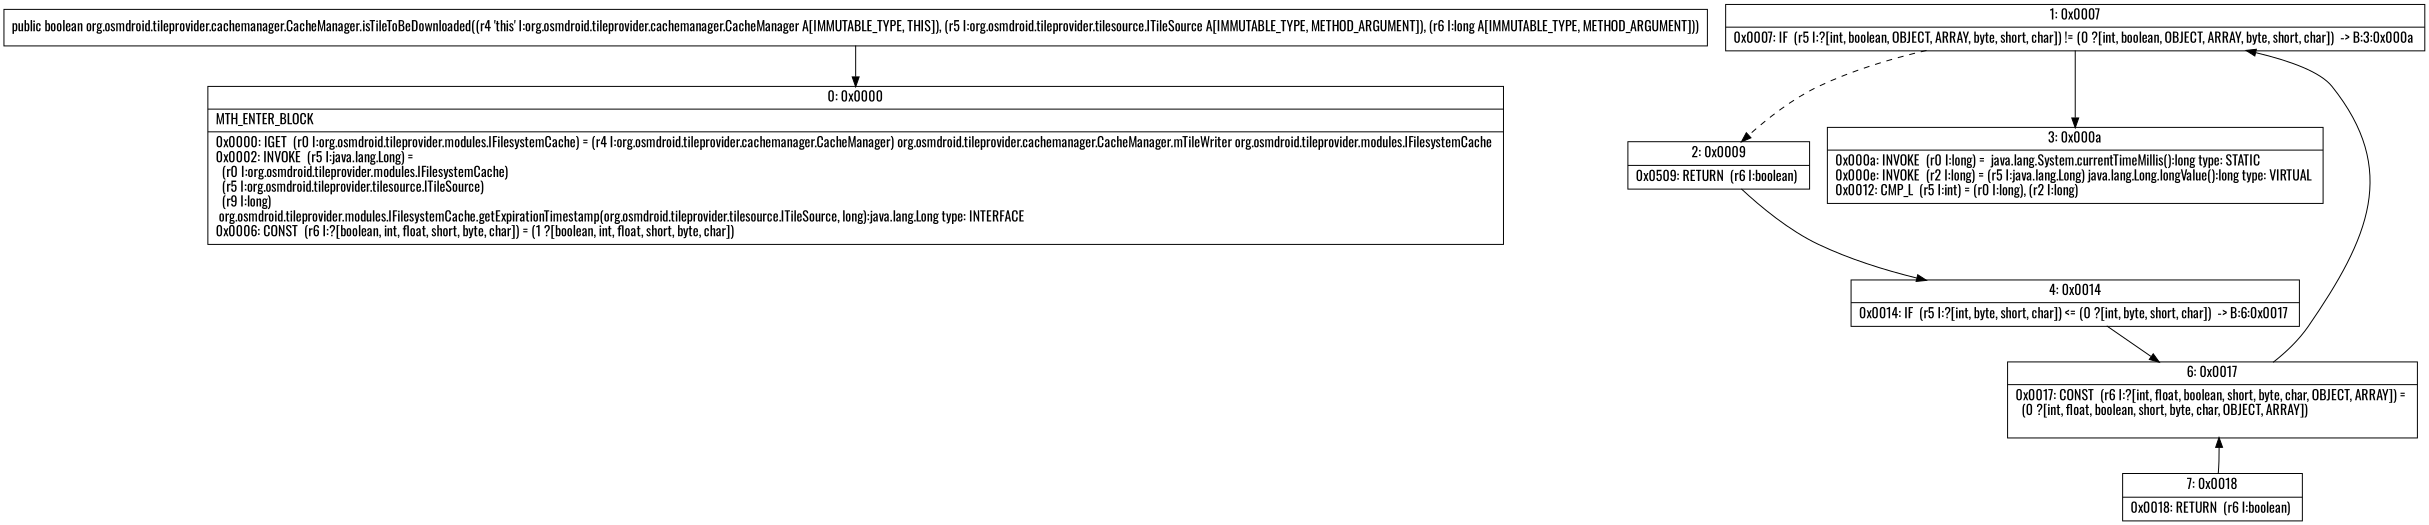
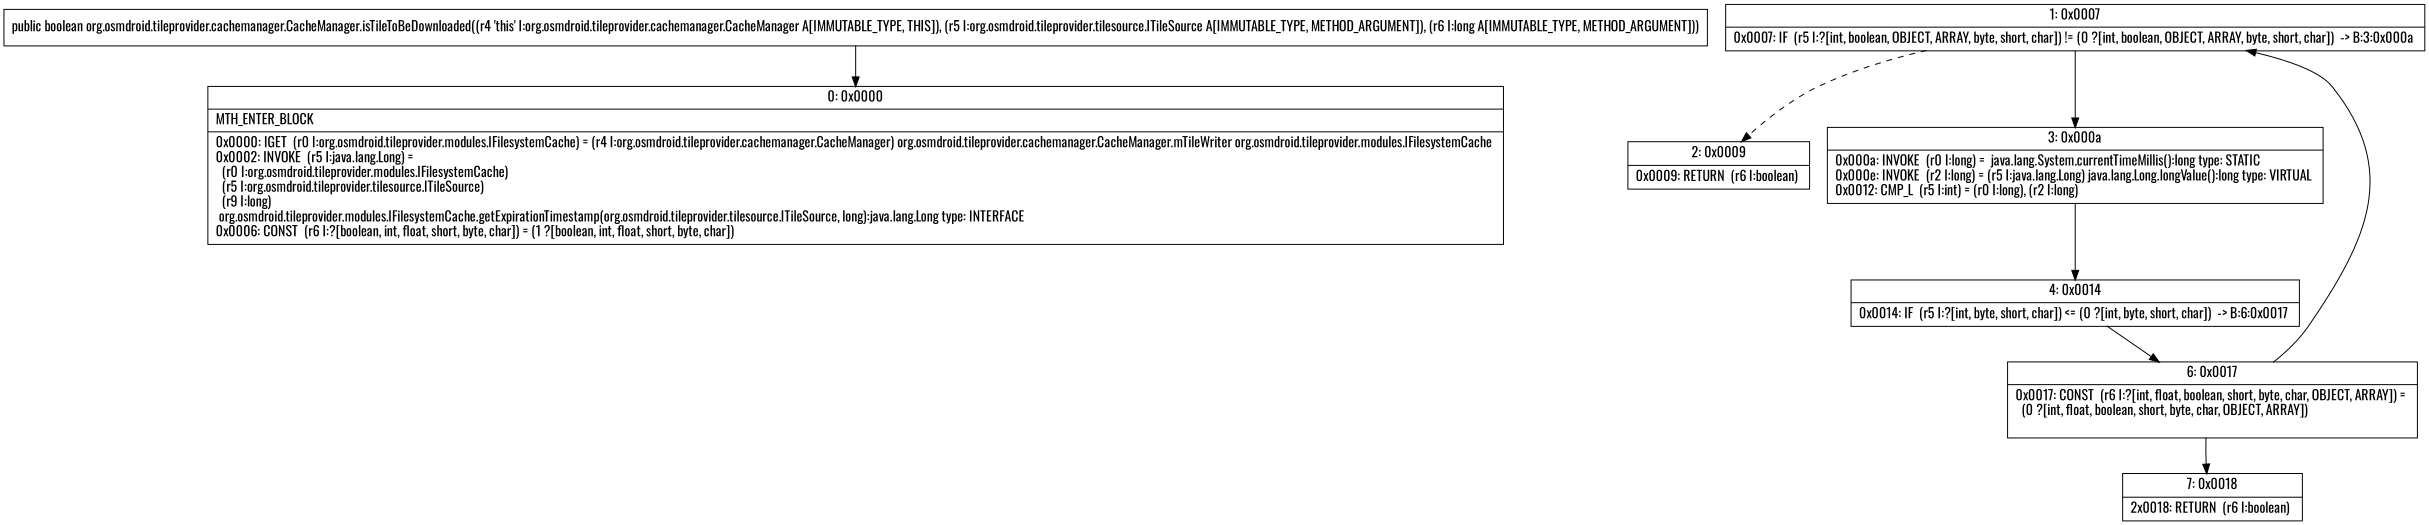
node "2: 0x0009": text "0x0509: RETURN  (r6 I:boolean)" -> "0x0009: RETURN  (r6 I:boolean)"
edge "2: 0x0009" -> "4: 0x0014": now "3: 0x000a" -> "4: 0x0014"
edge "7: 0x0018" -> "6: 0x0017": reversed
node "7: 0x0018": text "0x0018: RETURN  (r6 I:boolean)" -> "2x0018: RETURN  (r6 I:boolean)"
